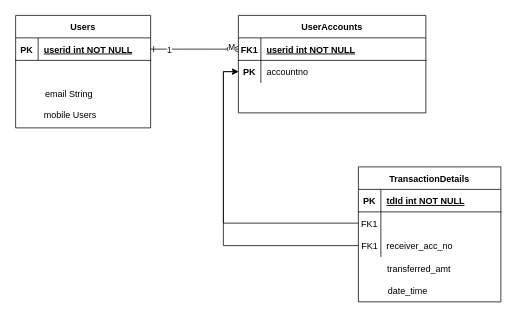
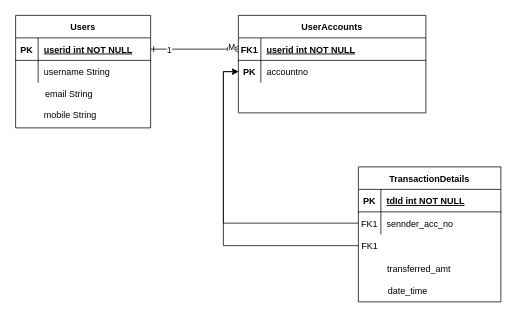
node "username String": added
node "mobile Users": label "mobile Users" -> "mobile String"
node "sennder_acc_no": added
node "receiver_acc_no": removed
